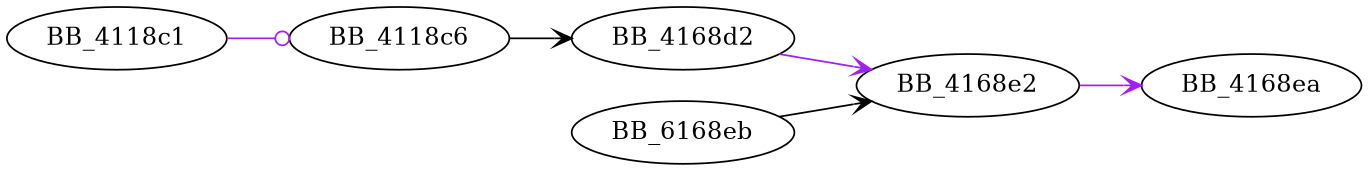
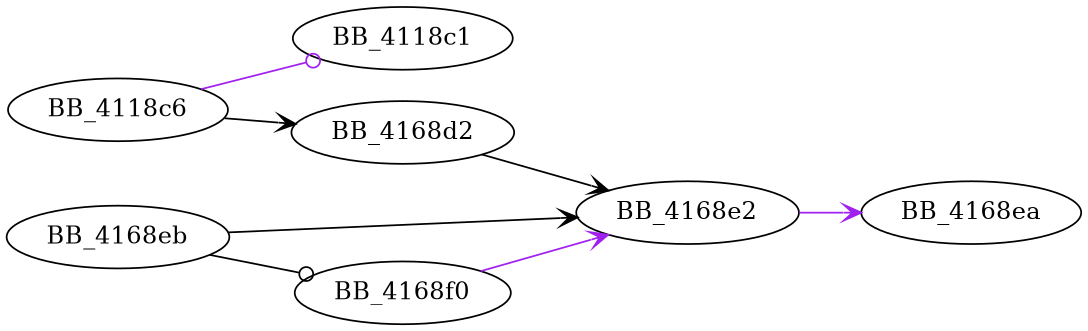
edge "BB_4118c1" -> "BB_4118c6": reversed
edge "BB_4168d2" -> "BB_4168e2": color purple -> black
node "BB_6168eb": label "BB_6168eb" -> "BB_4168eb"
node "BB_4168f0": added
